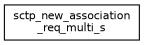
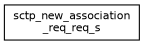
node "sctp_new_association _req_multi_s": label "sctp_new_association _req_multi_s" -> "sctp_new_association _req_req_s"
